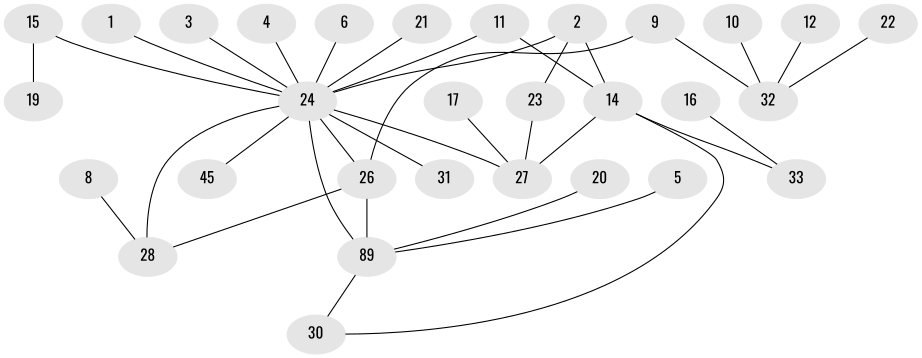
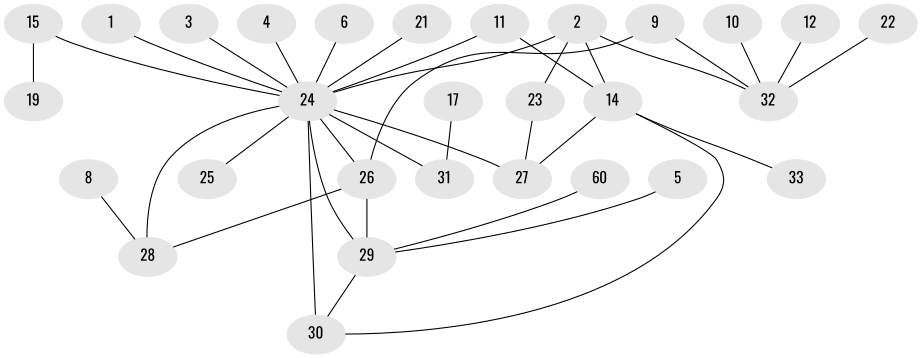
edge "2" -- "32": added
node "16": removed
edge "17" -- "27": now "17" -- "31"
node "45": label "45" -> "25"
node "20": label "20" -> "60"
edge "24" -- "30": added
node "89": label "89" -> "29"
